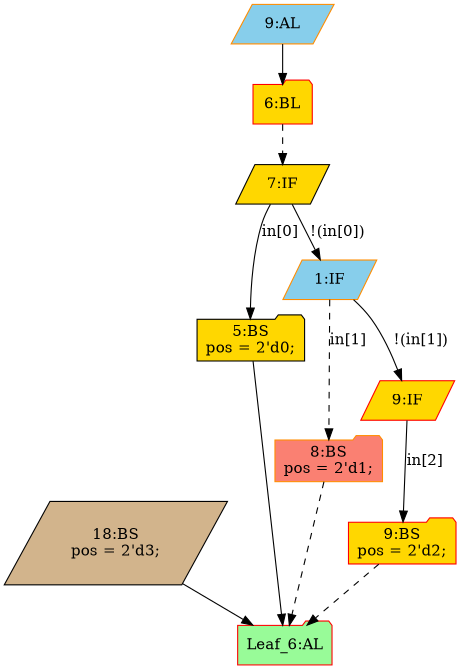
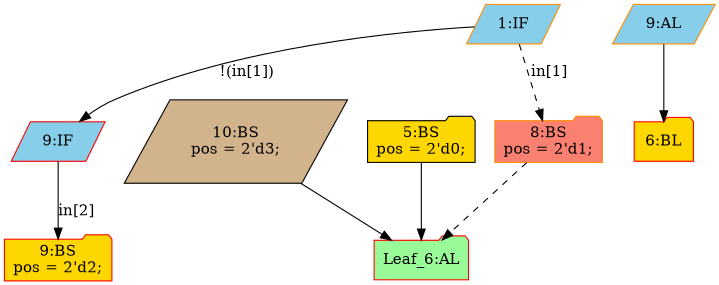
node "7:IF": removed
node "9:IF": fillcolor gold -> skyblue
node "18:BS pos = 2'd3;": label "18:BS pos = 2'd3;" -> "10:BS pos = 2'd3;"
edge "9:BS pos = 2'd2;" -> "Leaf_6:AL": removed
